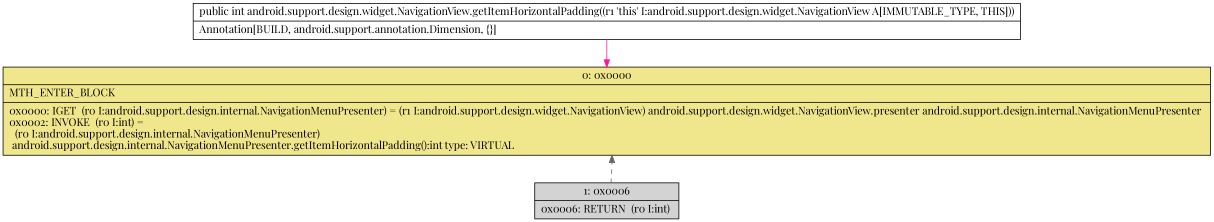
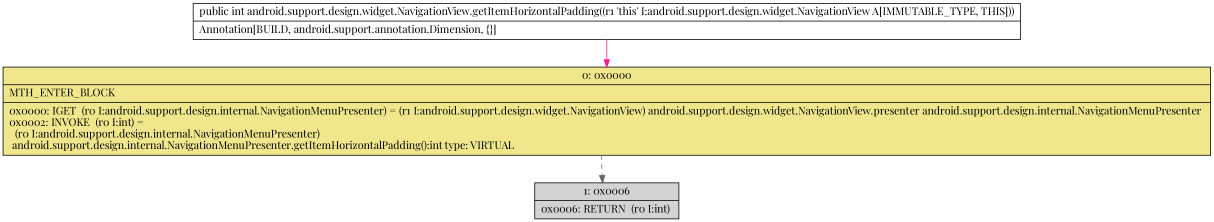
edge "1: 0x0006" -> "0: 0x0000": reversed
